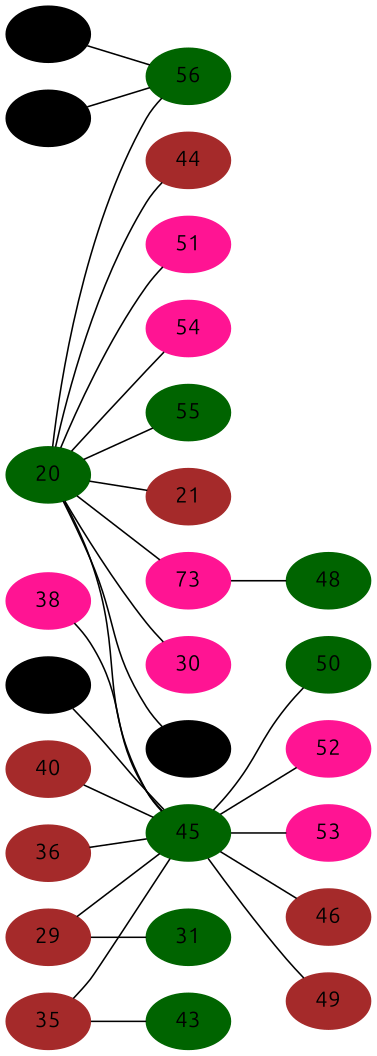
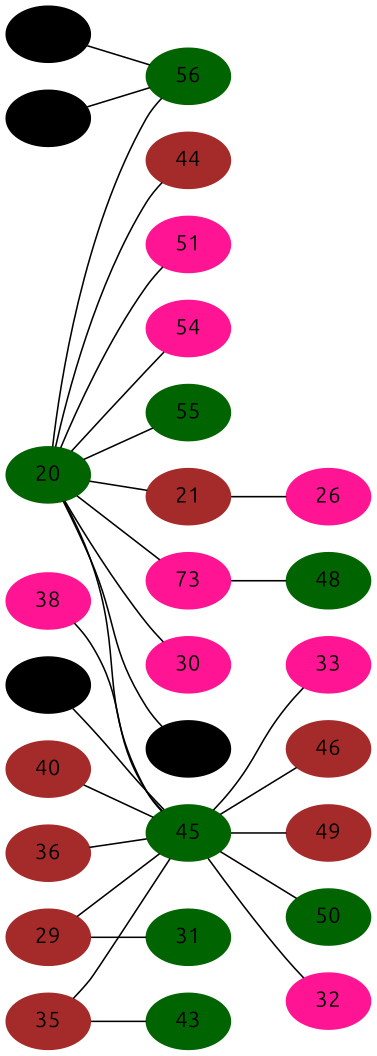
node "26": added
node "52": label "52" -> "32"
node "53": label "53" -> "33"
